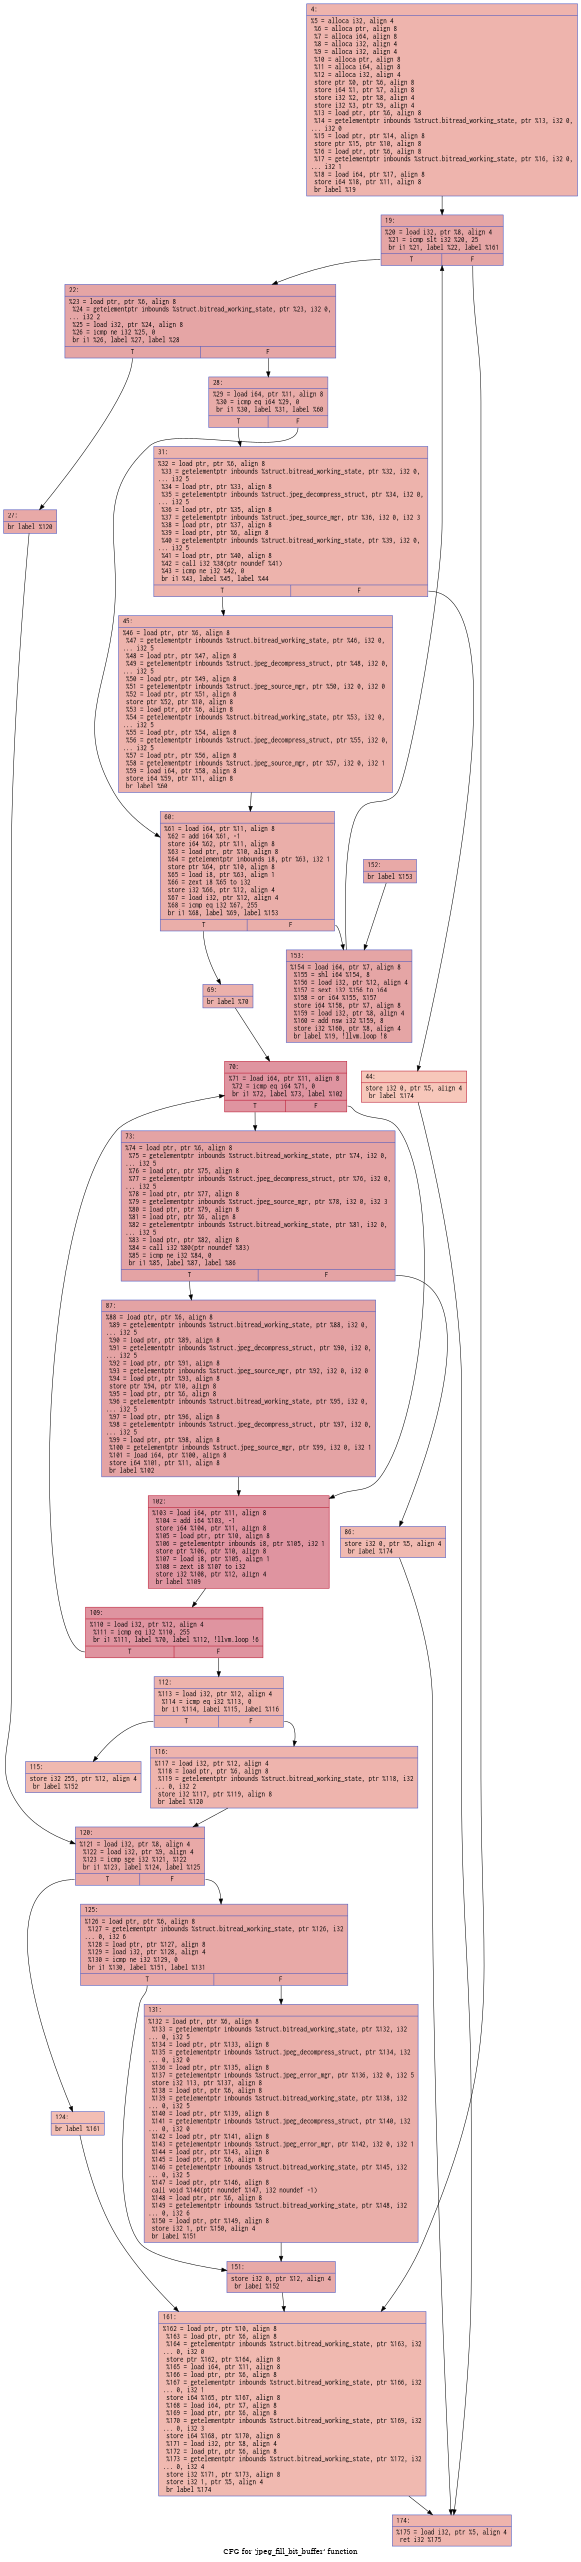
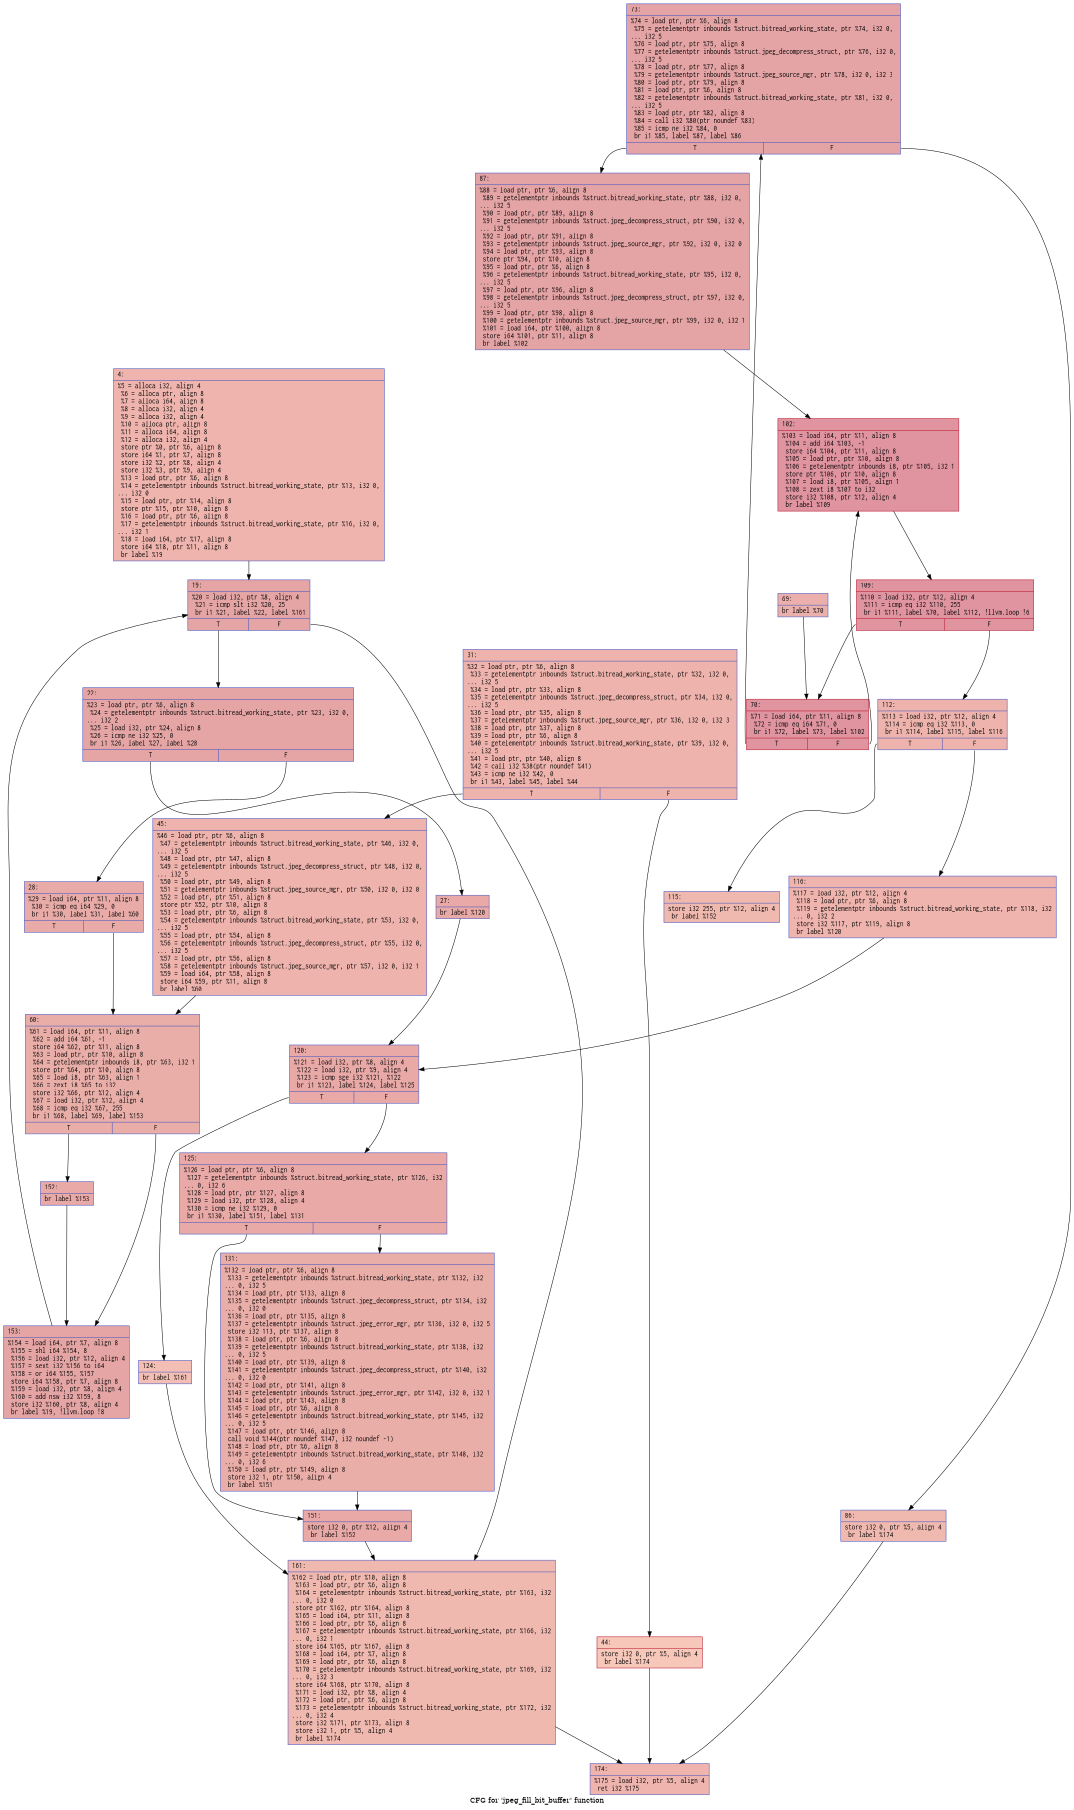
edge "28:" -> "31:": removed
edge "60:" -> "69:": now "60:" -> "152:"
